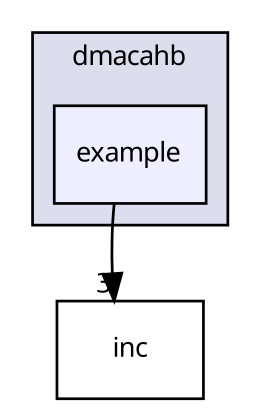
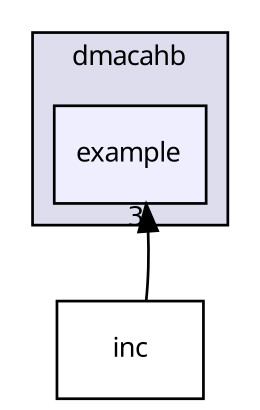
edge "example" -> "inc": reversed
